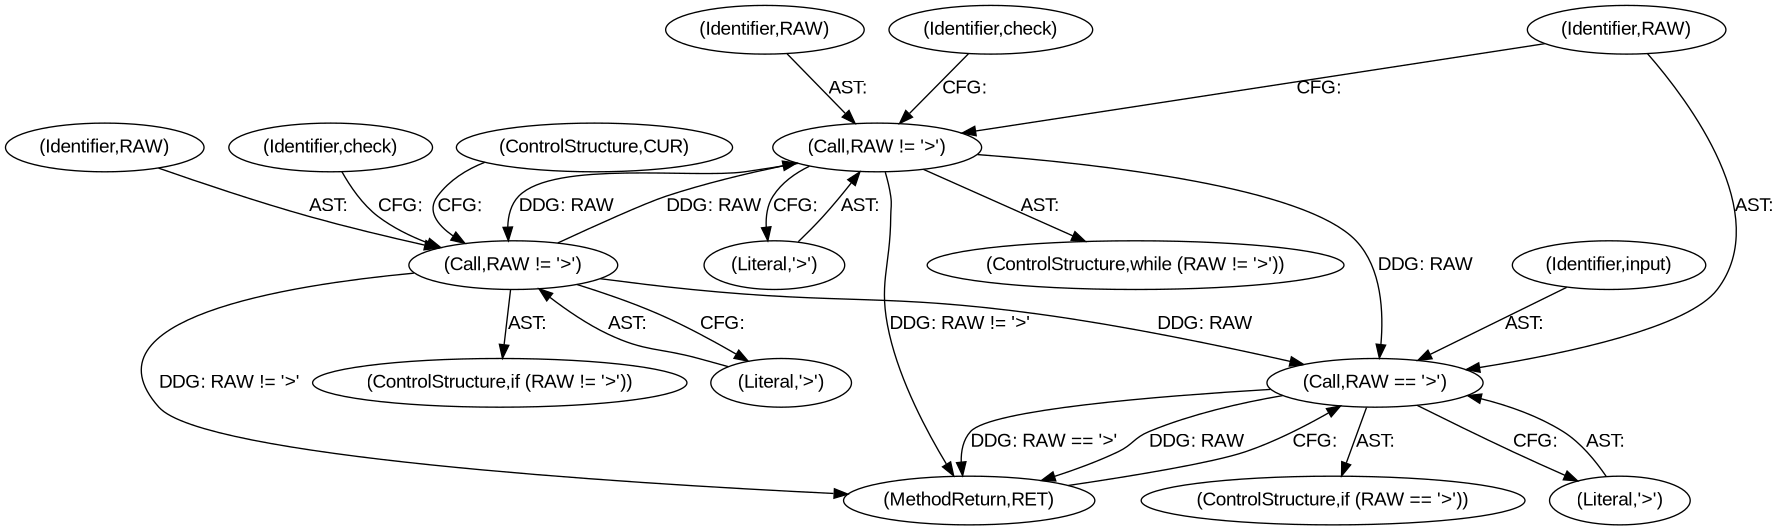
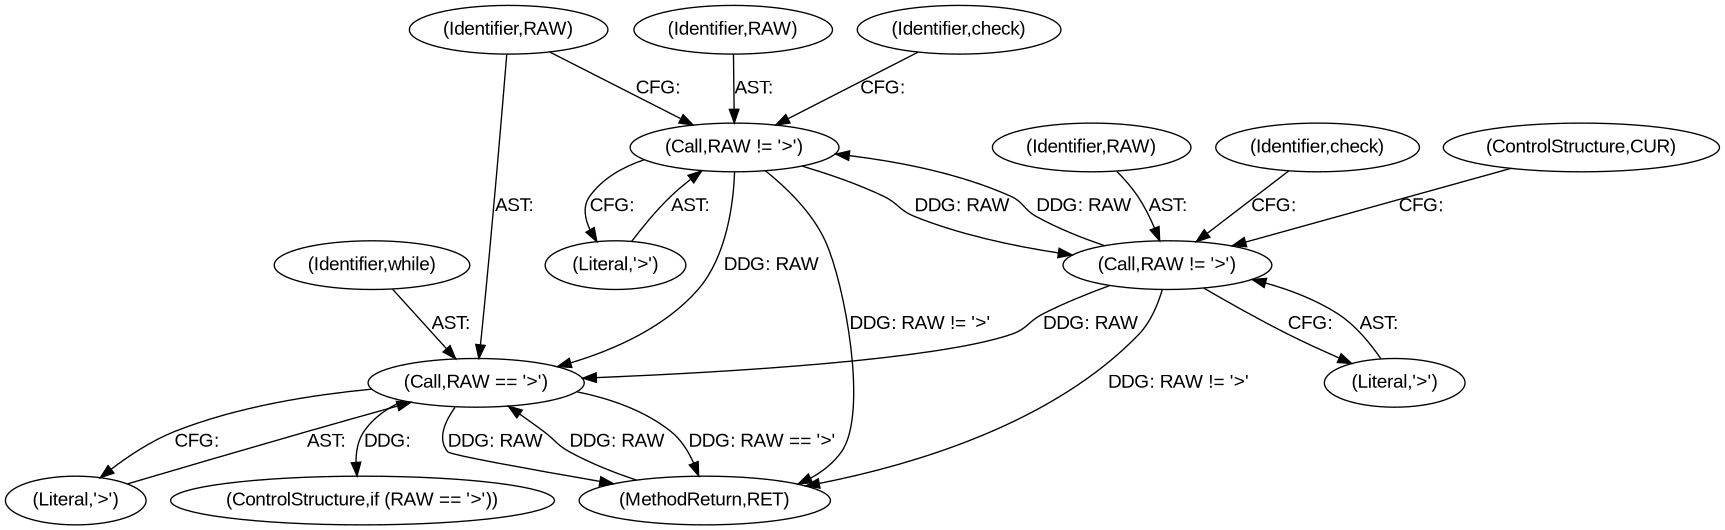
node "(ControlStructure,while (RAW != '>'))": removed
node "(Identifier,input)": label "(Identifier,input)" -> "(Identifier,while)"
node "(ControlStructure,if (RAW != '>'))": removed
edge "(MethodReturn,RET)" -> "(Call,RAW == '>')": label "CFG: " -> "DDG: RAW"
edge "(Call,RAW == '>')" -> "(ControlStructure,if (RAW == '>'))": label "AST: " -> "DDG: "
